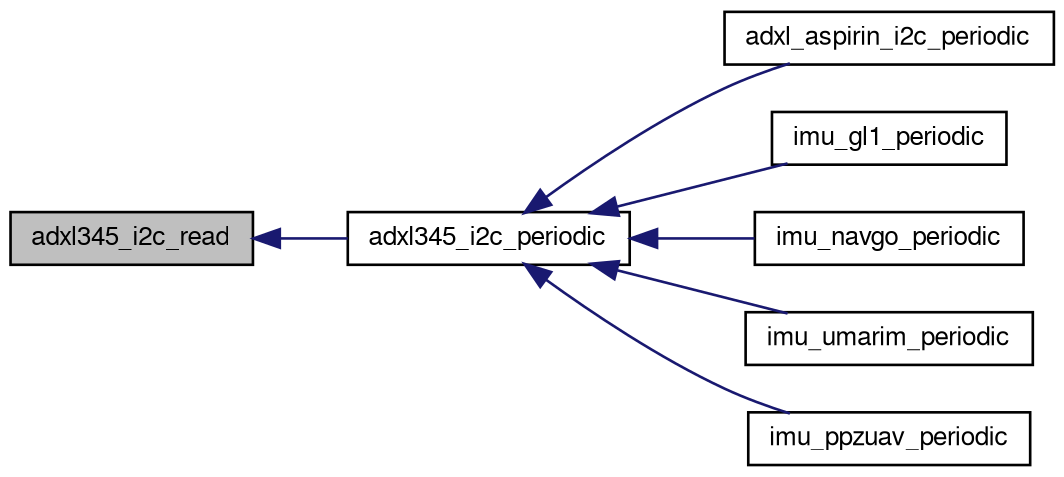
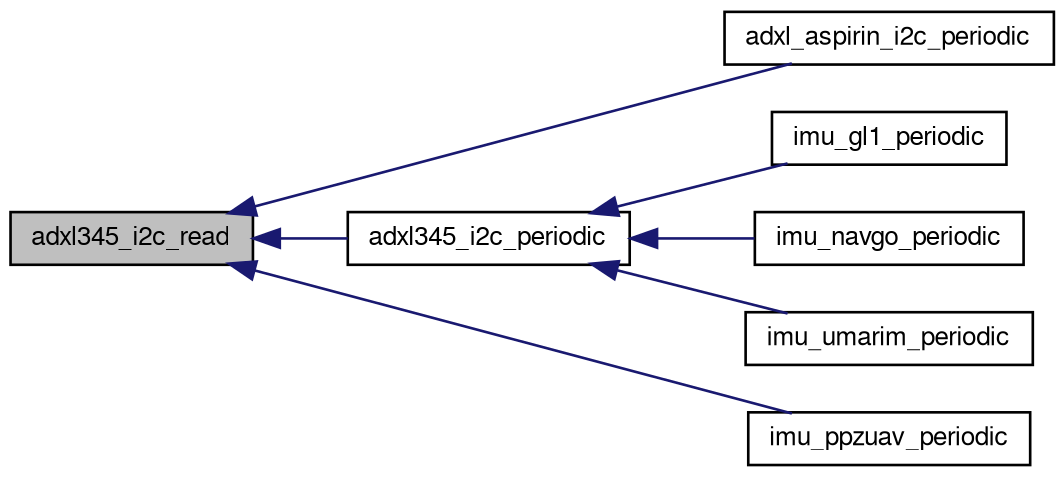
edge "adxl_aspirin_i2c_periodic" -> "adxl345_i2c_periodic": now "adxl_aspirin_i2c_periodic" -> "adxl345_i2c_read"
edge "imu_ppzuav_periodic" -> "adxl345_i2c_periodic": now "imu_ppzuav_periodic" -> "adxl345_i2c_read"
